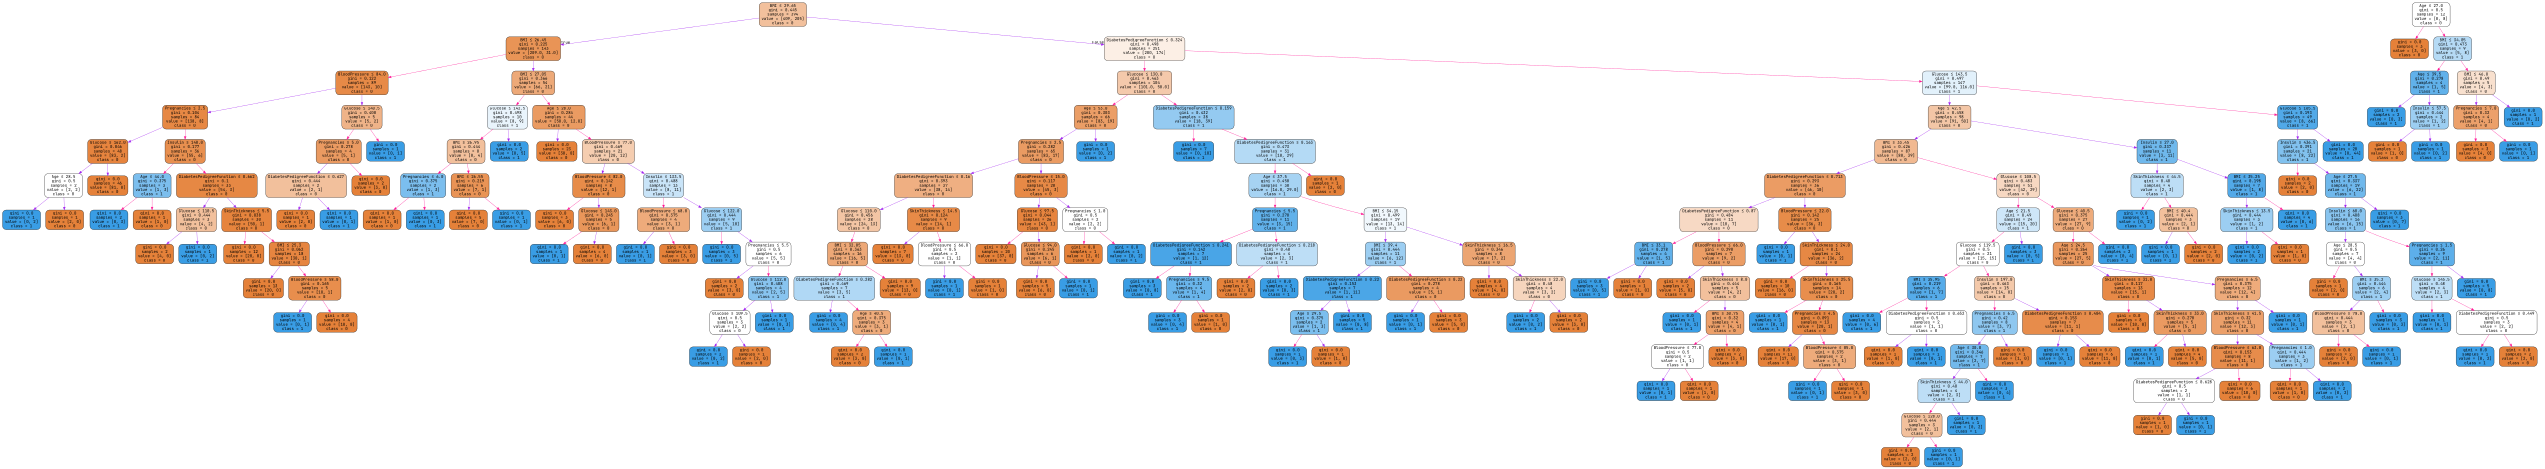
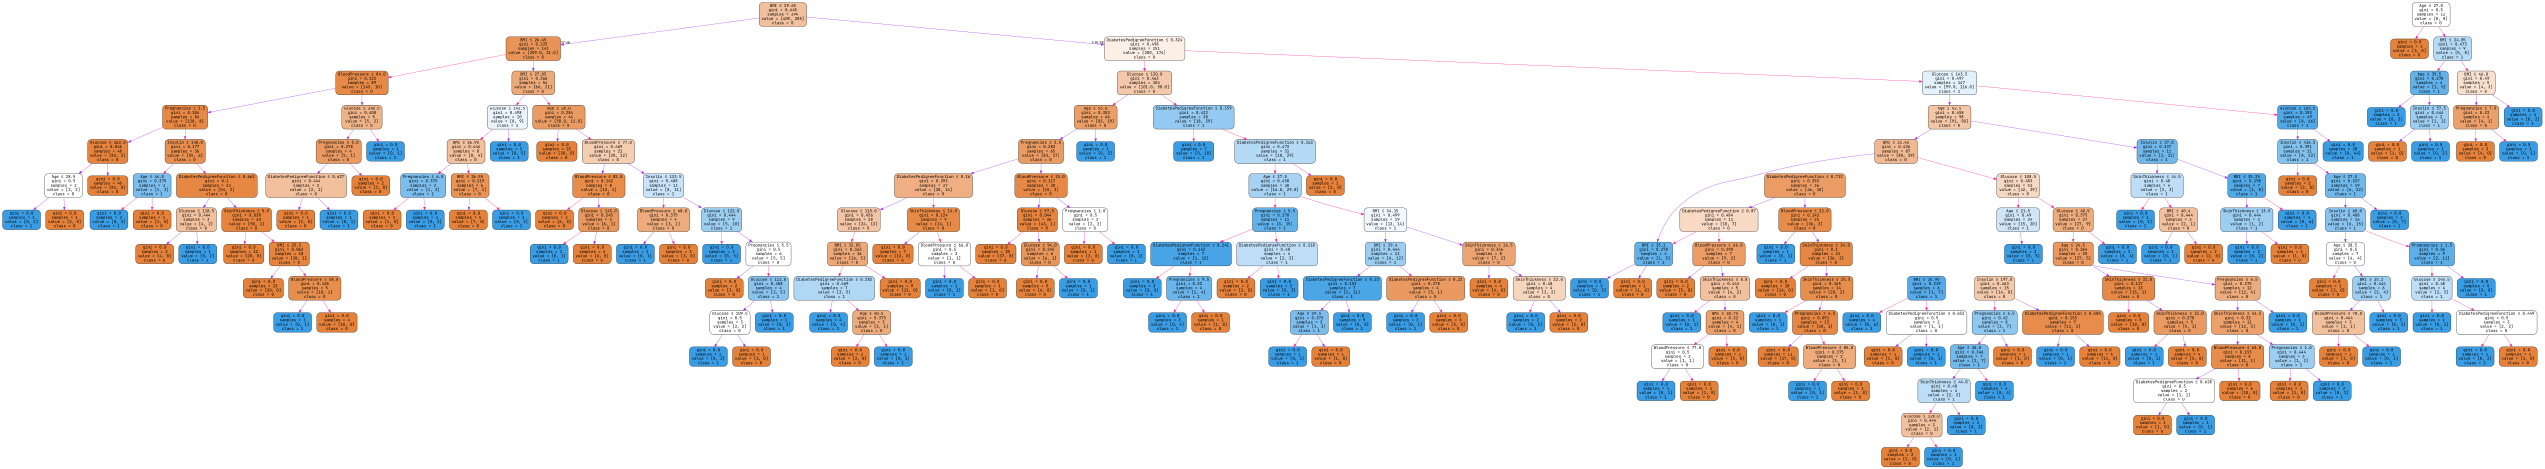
edge "BMI ≤ 33.45" -> "DiabetesPedigreeFunction ≤ 0.713": now "BMI ≤ 33.45" -> "BMI ≤ 33.1"
node "Glucose ≤ 119.5": removed
